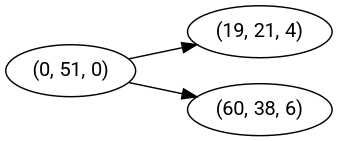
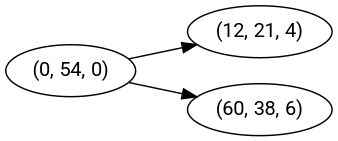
node "(19, 21, 4)": label "(19, 21, 4)" -> "(12, 21, 4)"
node "(0, 51, 0)": label "(0, 51, 0)" -> "(0, 54, 0)"
